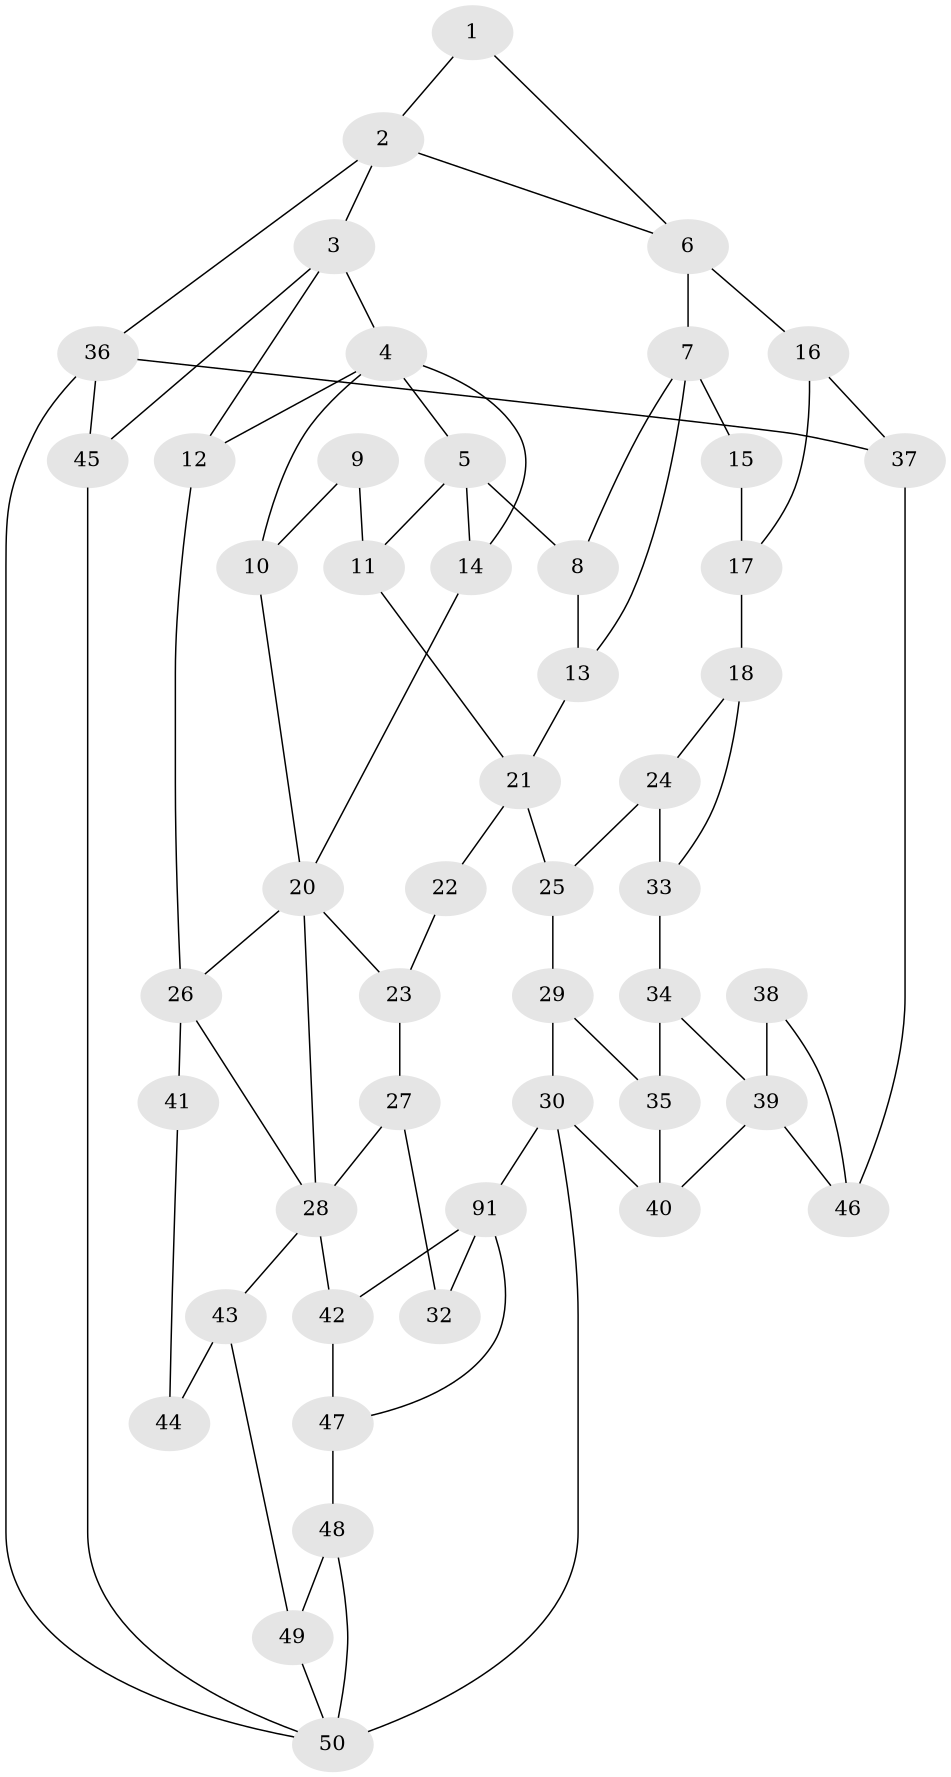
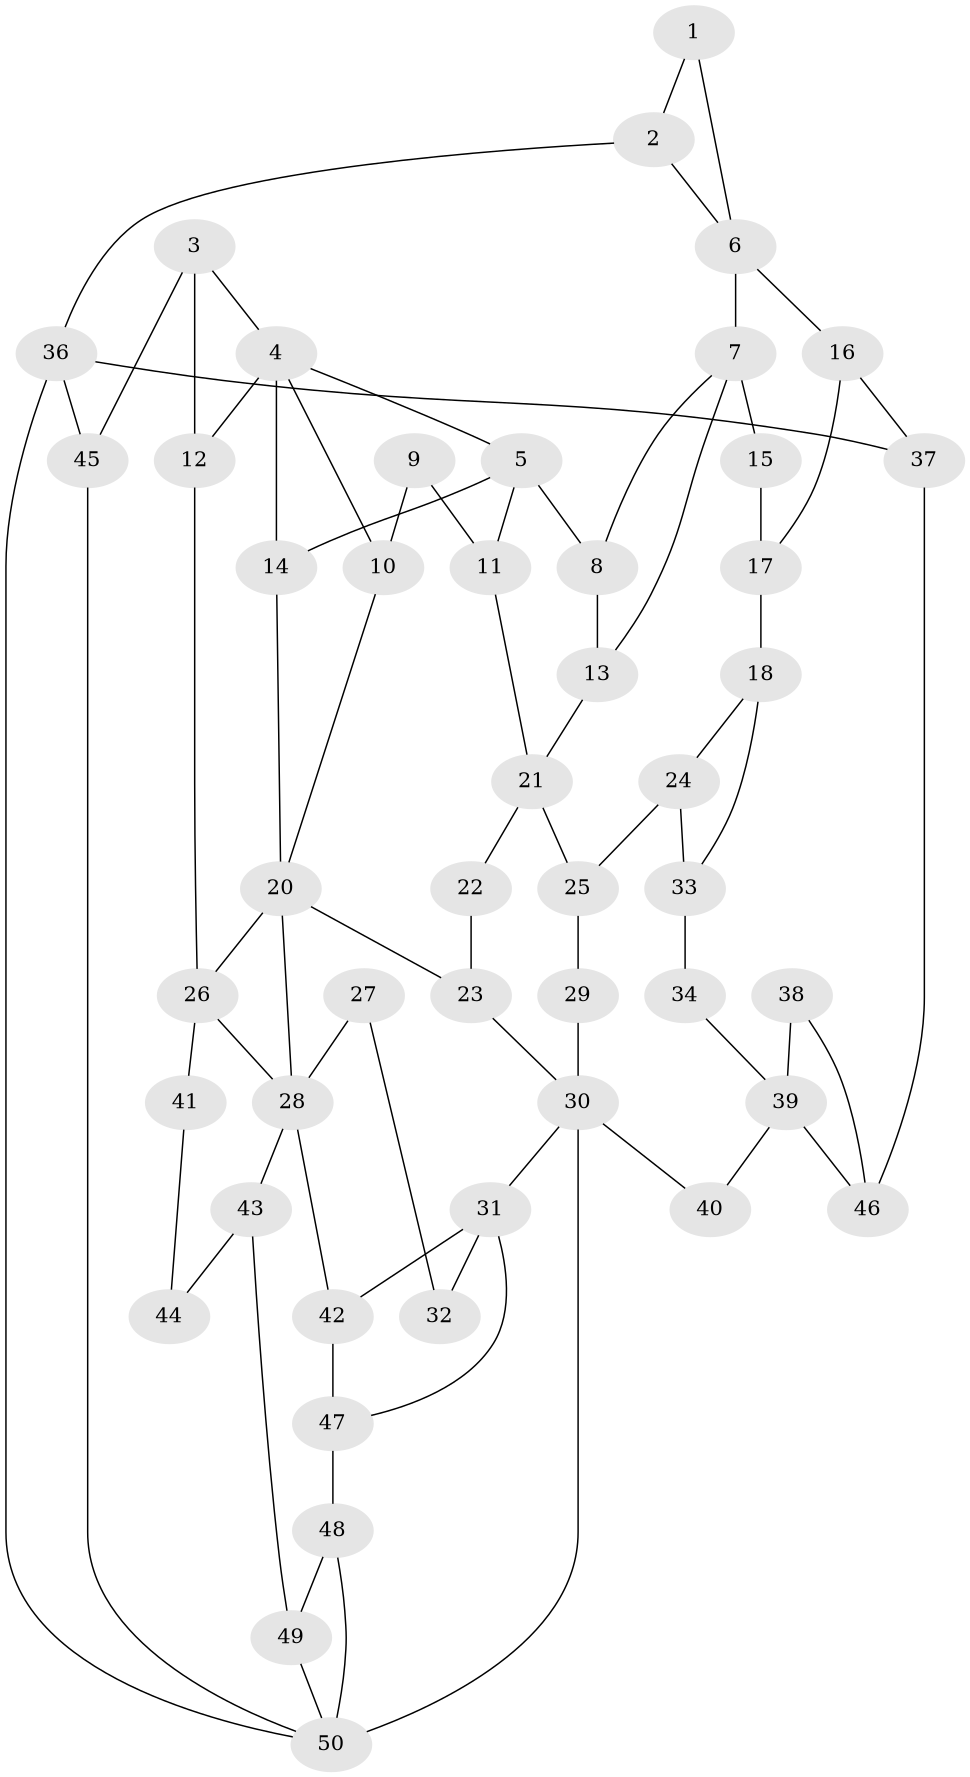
edge "2" -- "3": removed
edge "23" -- "27": now "23" -- "30"
node "35": removed
node "91": label "91" -> "31"
